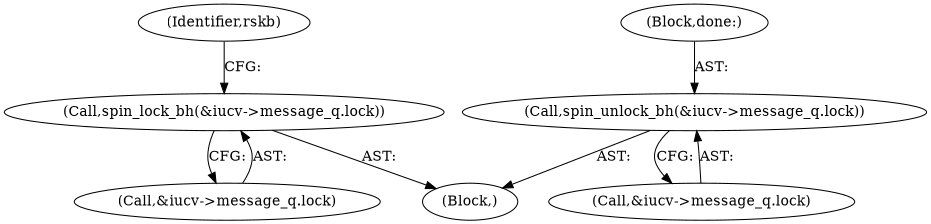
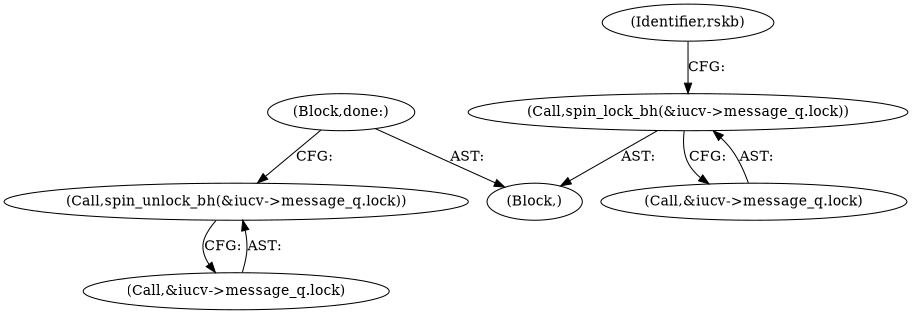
edge "(Block,done:)" -> "(Call,spin_unlock_bh(&iucv->message_q.lock))": label "AST: " -> "CFG: "
edge "(Call,spin_unlock_bh(&iucv->message_q.lock))" -> "(Block,)": now "(Block,done:)" -> "(Block,)"
